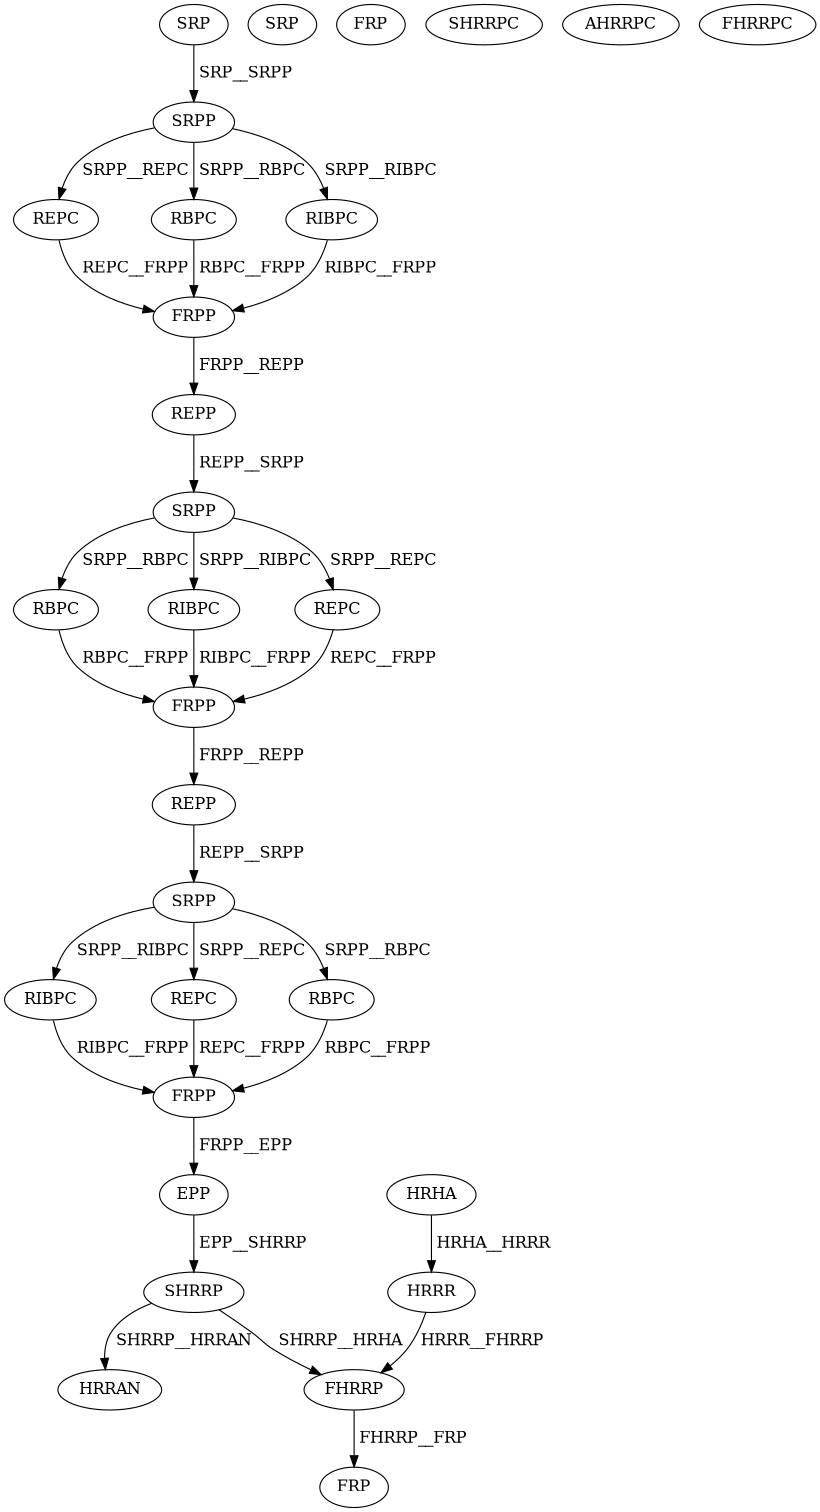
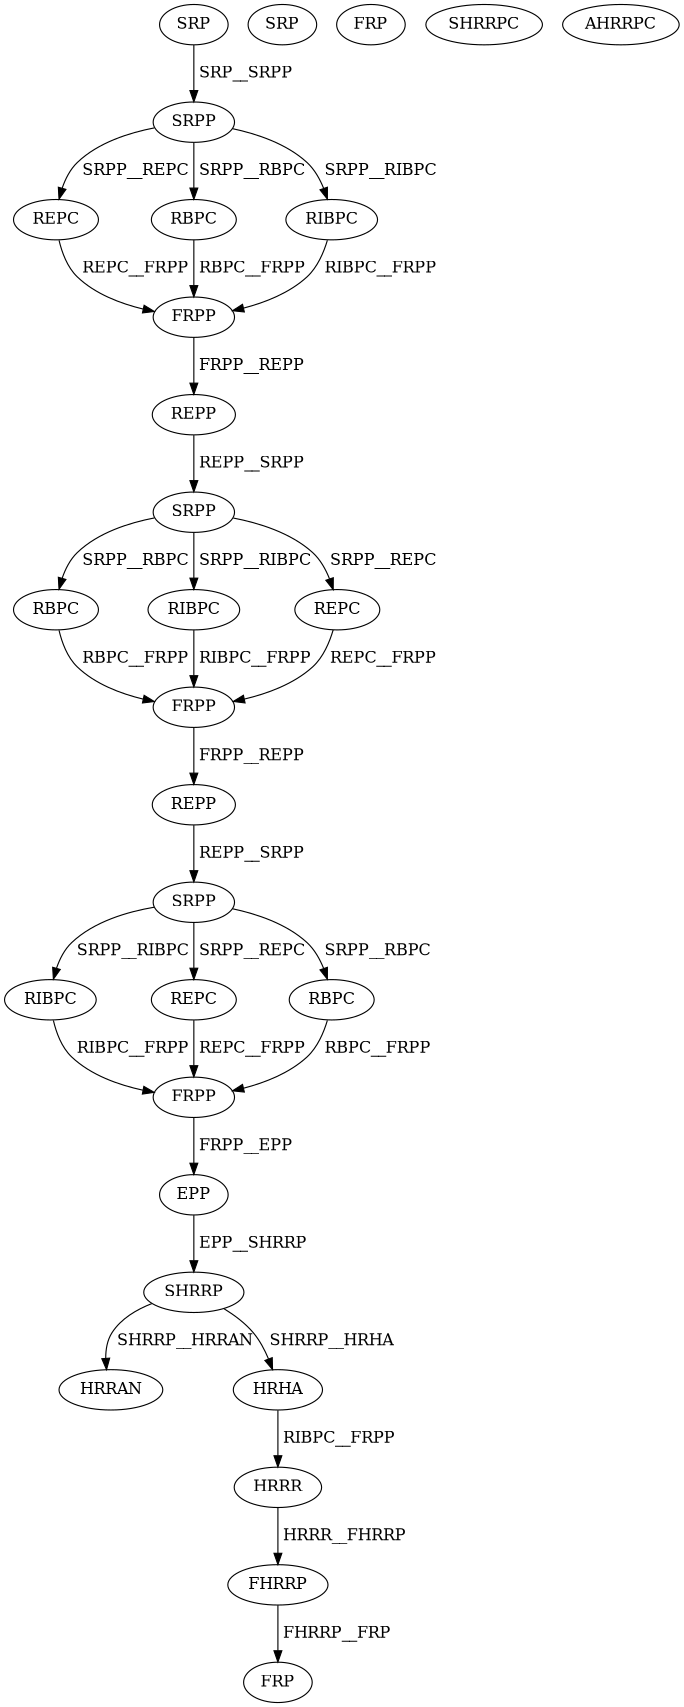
node "FHRRPC": removed
edge "HRHA" -> "HRRR": label " HRHA__HRRR" -> " RIBPC__FRPP"
edge "SHRRP" -> "FHRRP": now "SHRRP" -> "HRHA"
